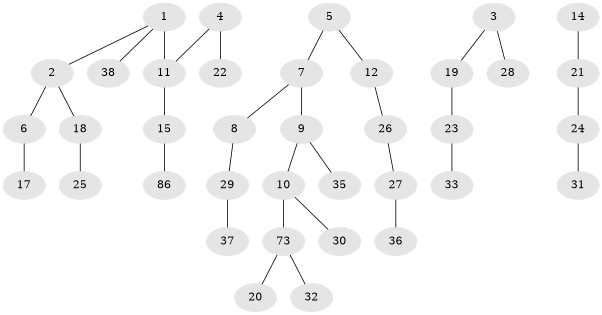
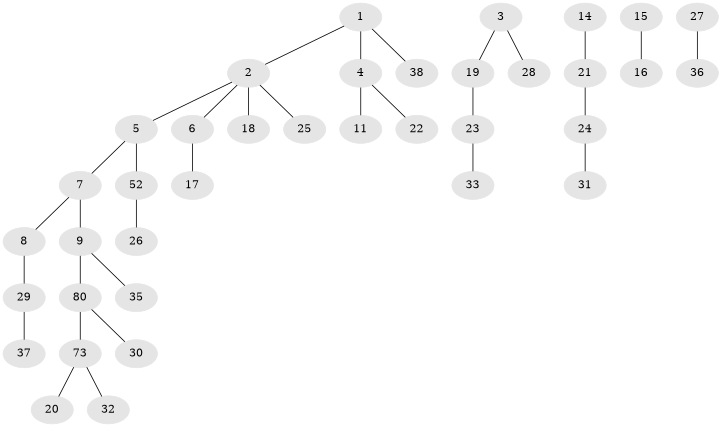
edge "1" -- "11": now "1" -- "4"
node "12": label "12" -> "52"
edge "11" -- "15": removed
edge "2" -- "5": added
edge "18" -- "25": now "2" -- "25"
edge "26" -- "27": removed
node "86": label "86" -> "16"
node "10": label "10" -> "80"
